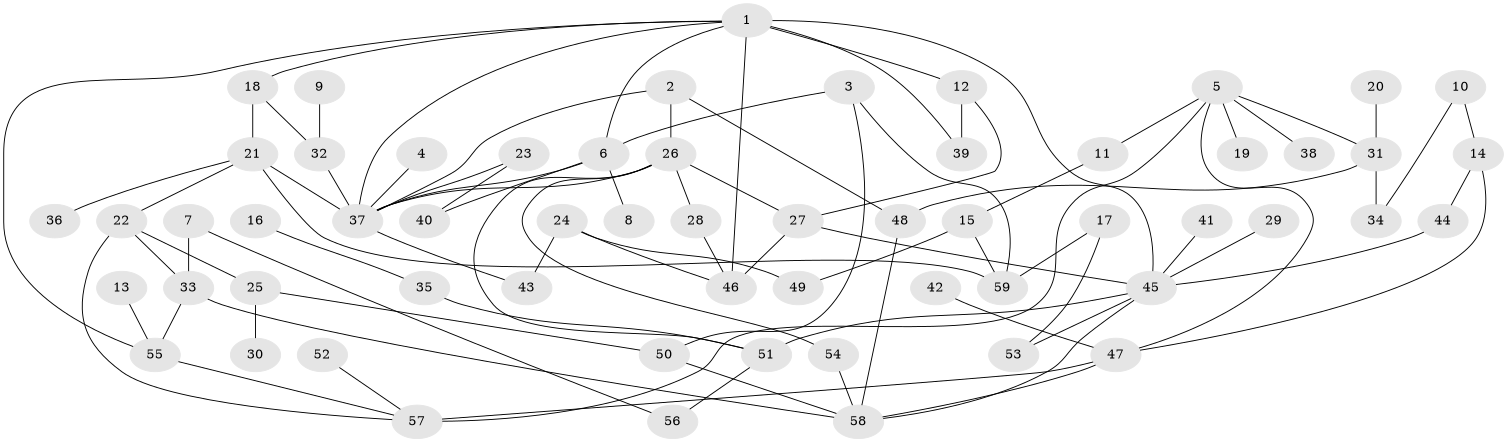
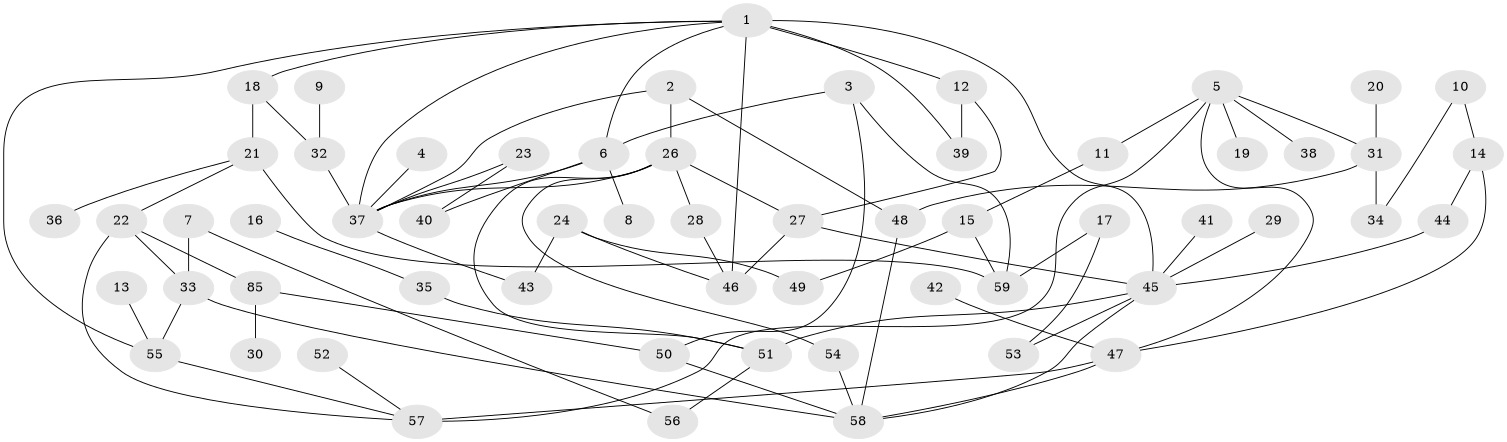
edge "21" -- "37": removed
node "25": label "25" -> "85"
